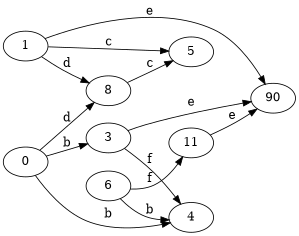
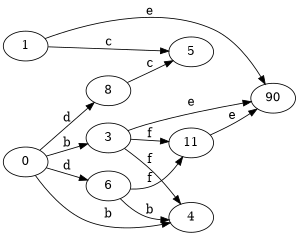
edge "1" -> "8": removed, label "d"
edge "3" -> "11": added, label "f"
edge "0" -> "6": added, label "d"
